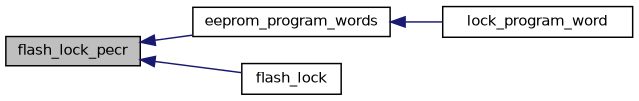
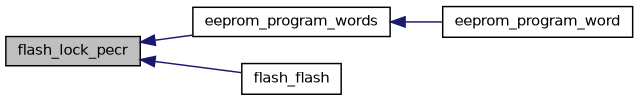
node "lock_program_word": label "lock_program_word" -> "eeprom_program_word"
node "flash_lock": label "flash_lock" -> "flash_flash"
